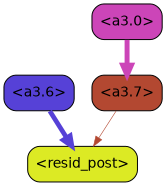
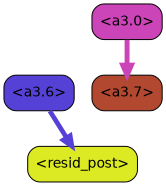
edge "<a3.7>" -> "<resid_post>": removed
